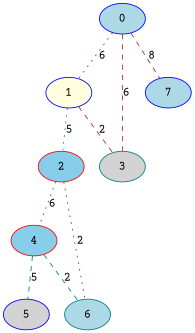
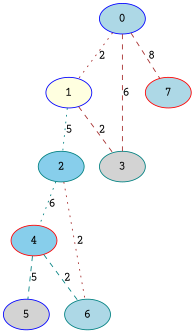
edge "0" -- "1": label "6" -> "2"
node "7": color blue -> red
node "2": color red -> teal
